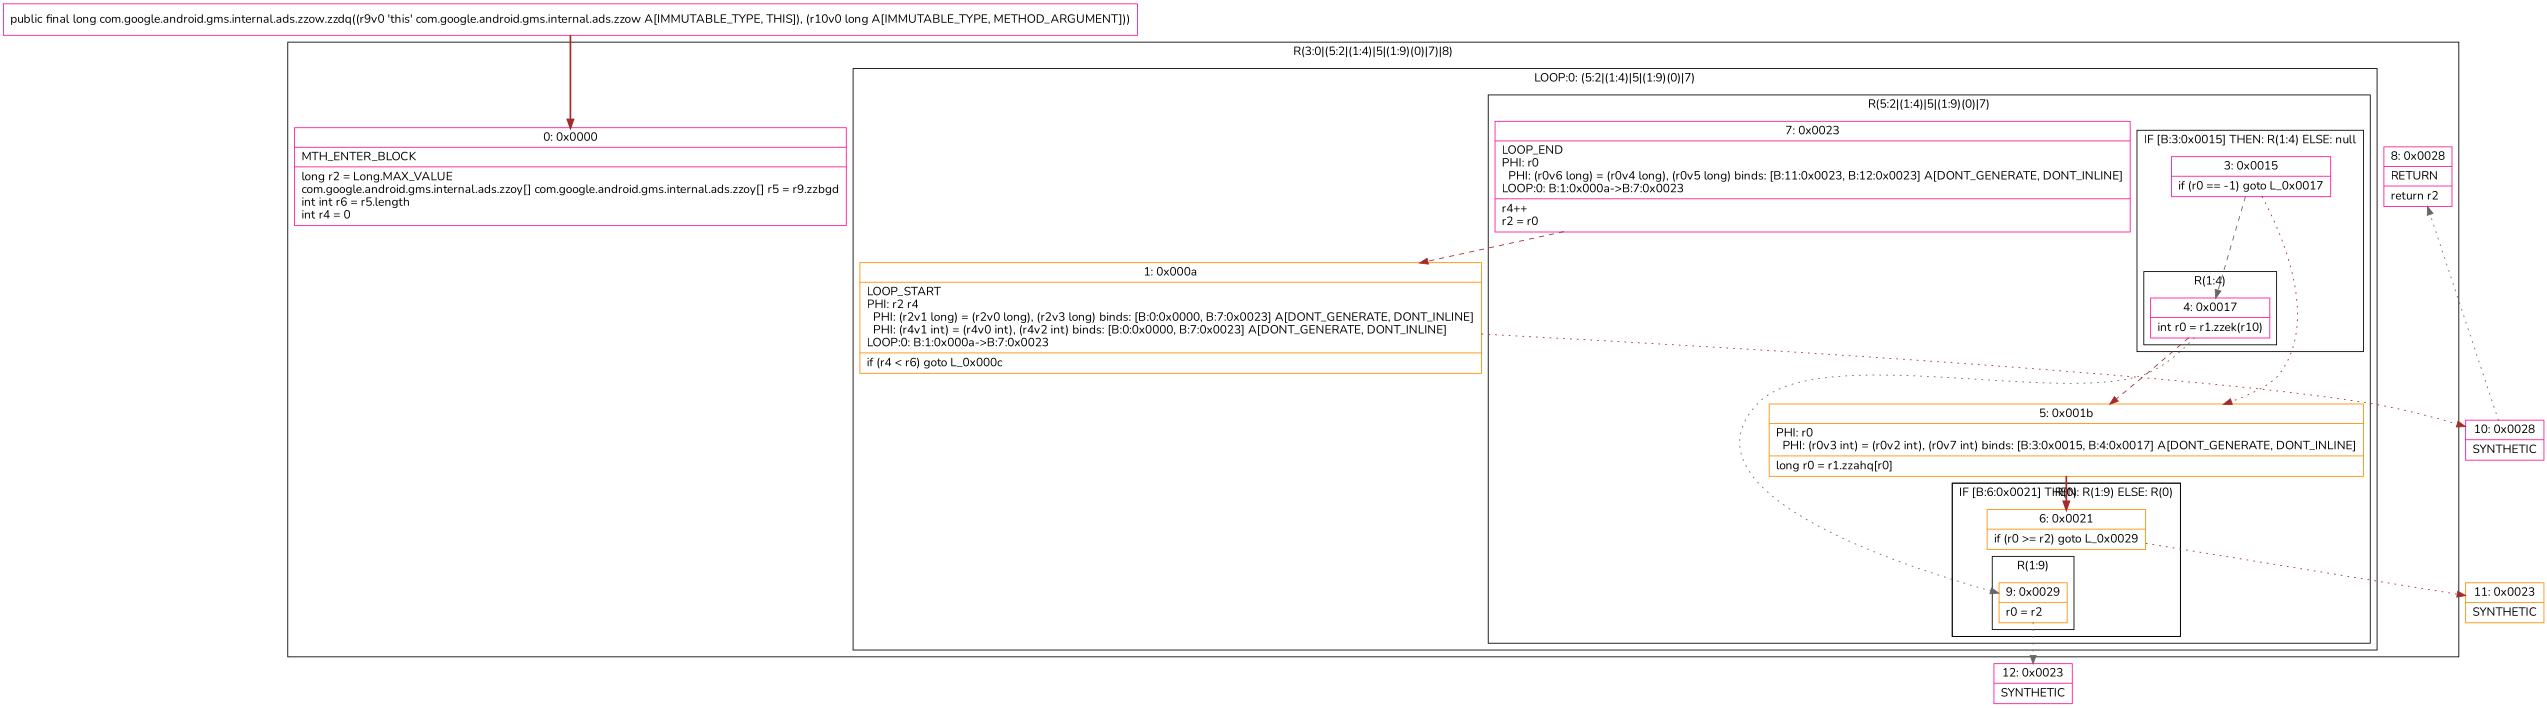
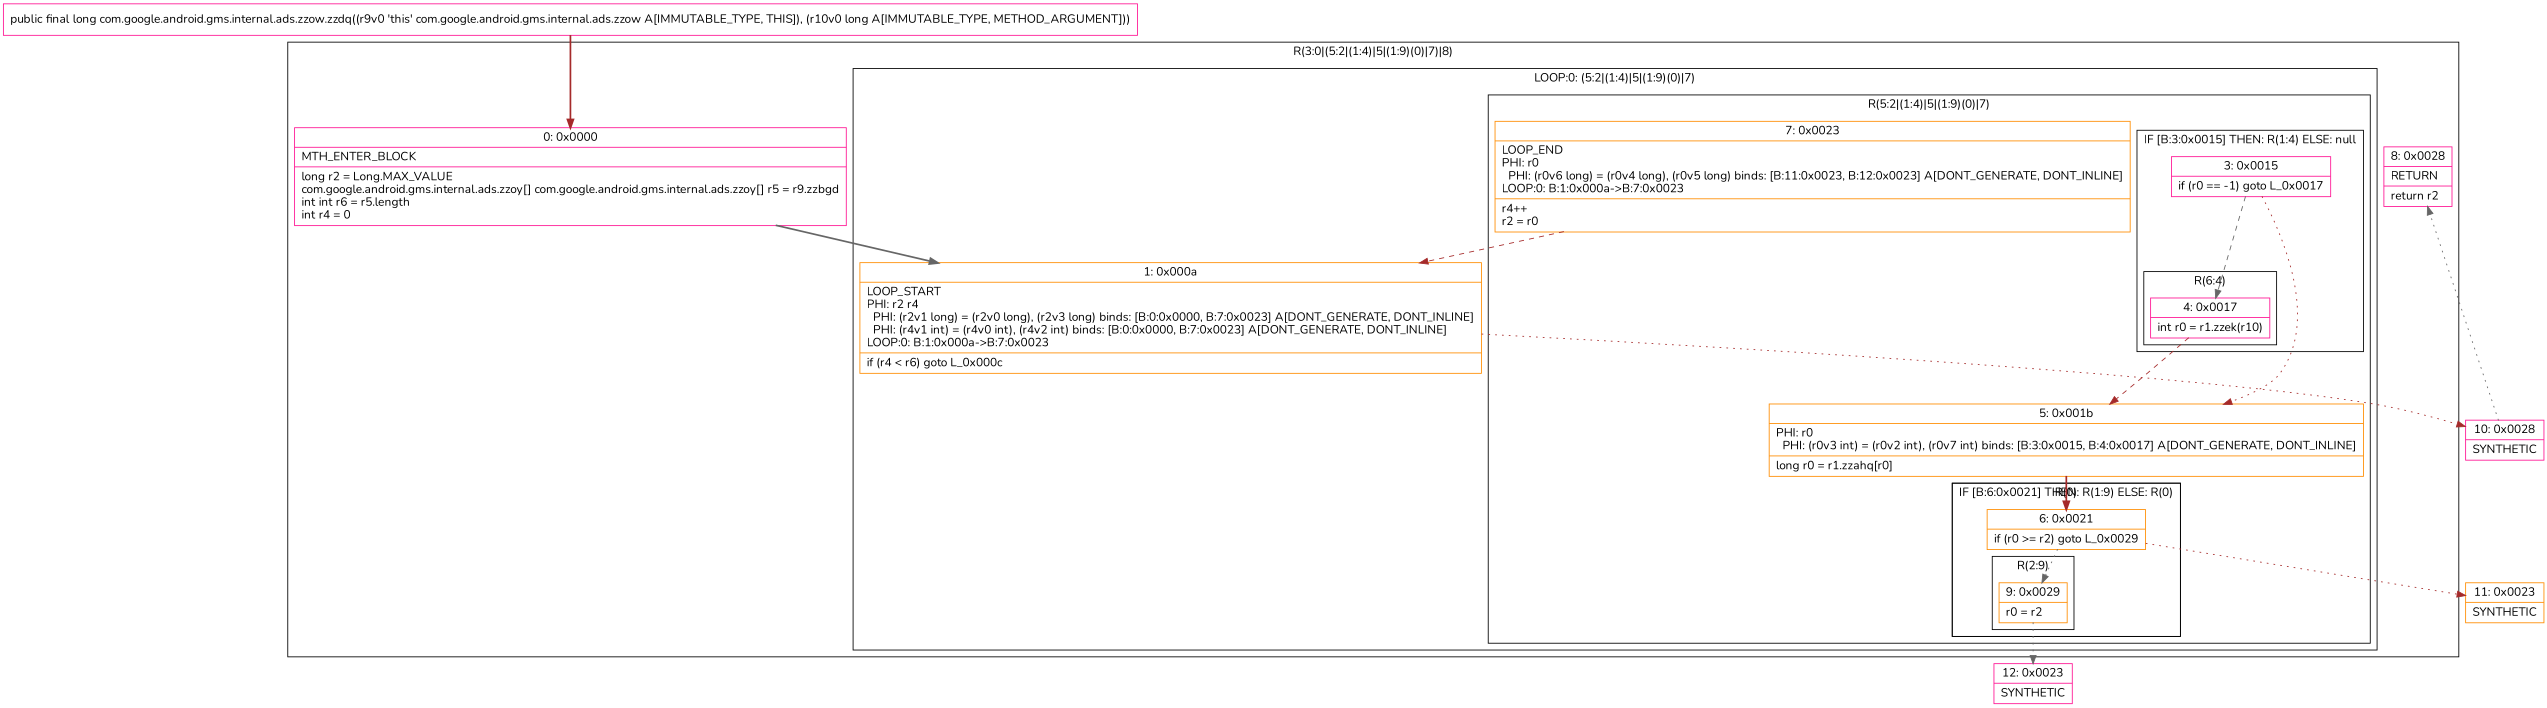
node "7: 0x0023": color deeppink -> darkorange
edge "0: 0x0000" -> "1: 0x000a": added
cluster "R(1:4)": label "R(1:4)" -> "R(6:4)"
edge "4: 0x0017" -> "9: 0x0029": now "6: 0x0021" -> "9: 0x0029"
cluster "R(1:9)": label "R(1:9)" -> "R(2:9)"
